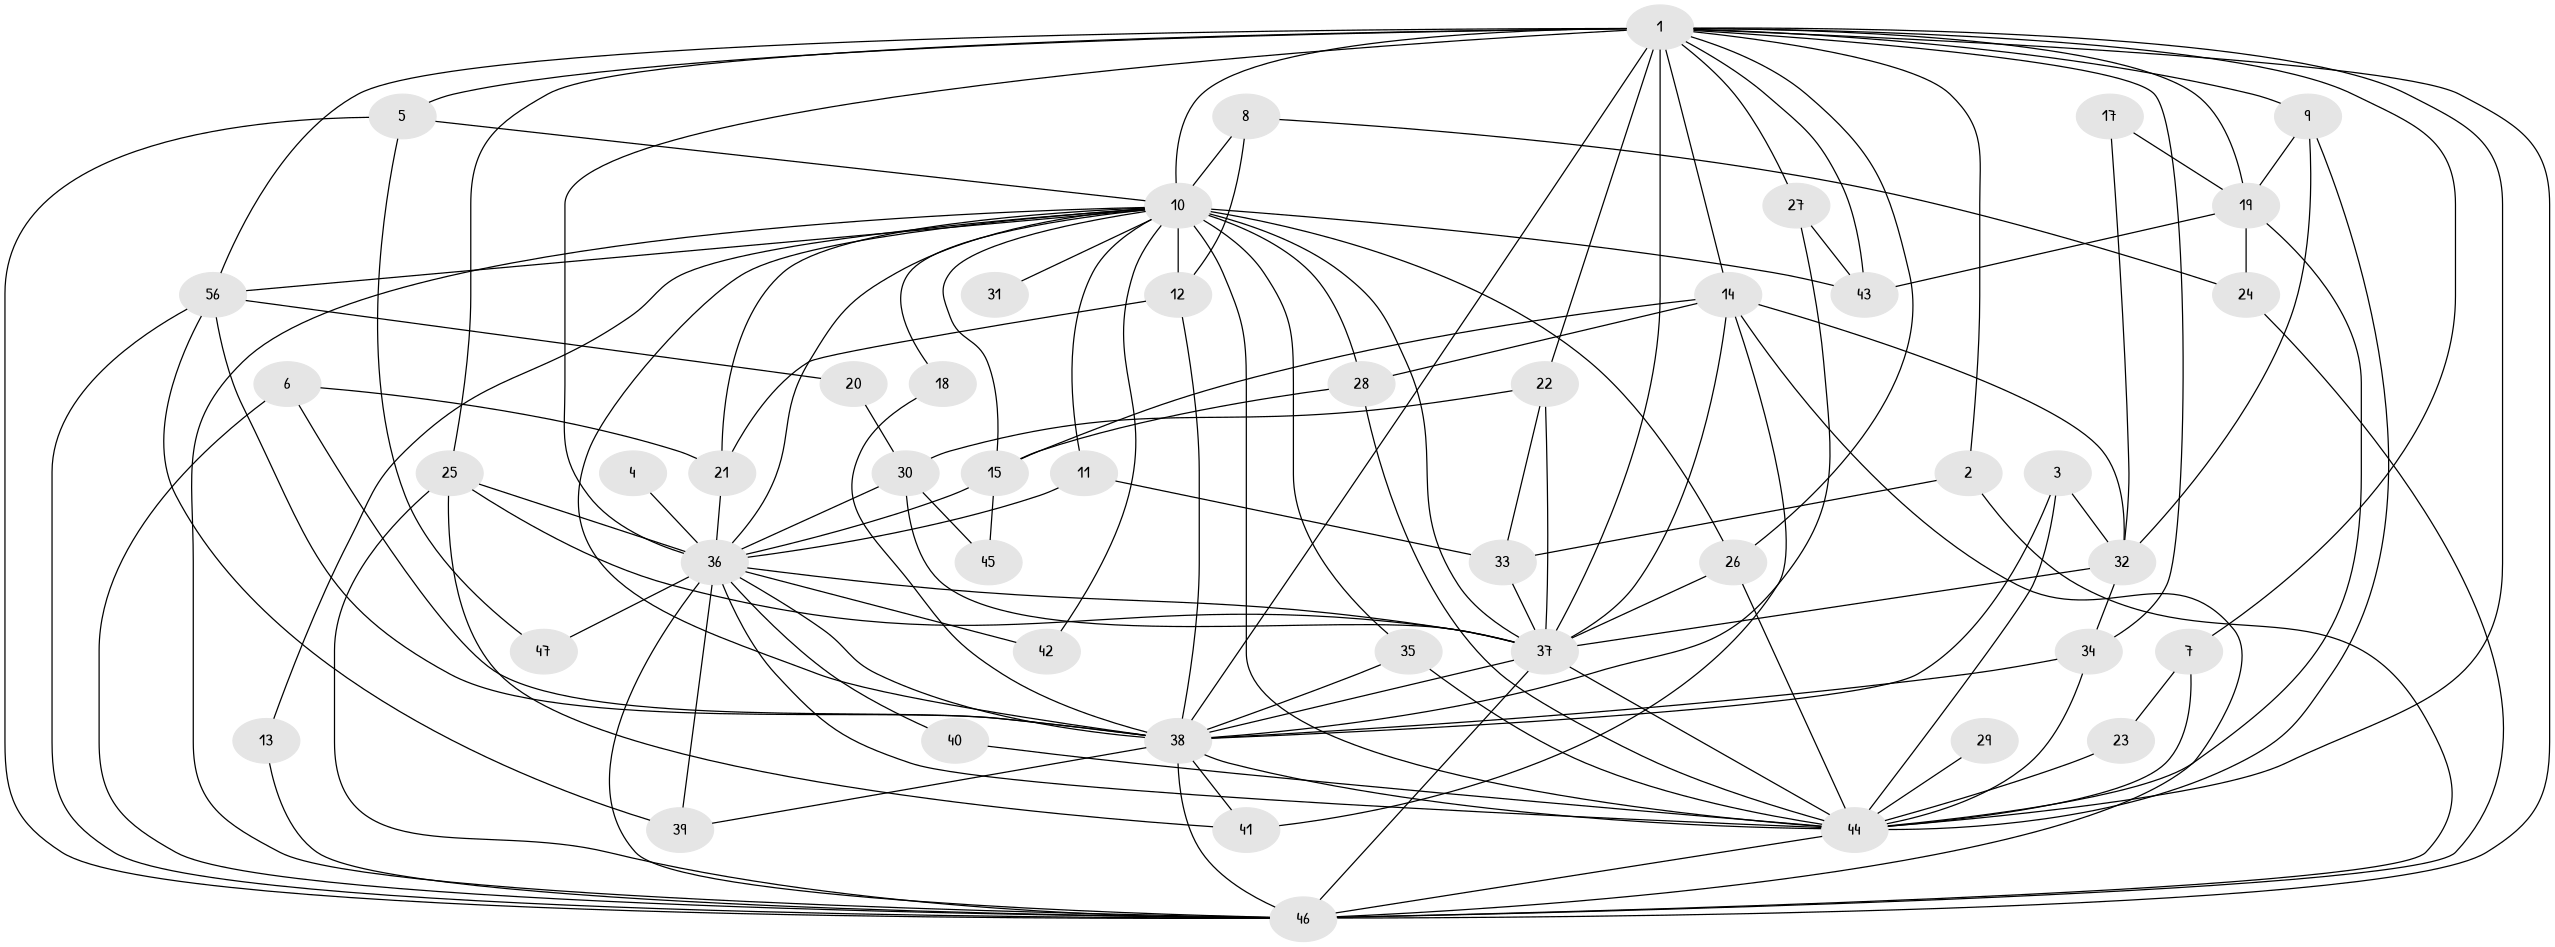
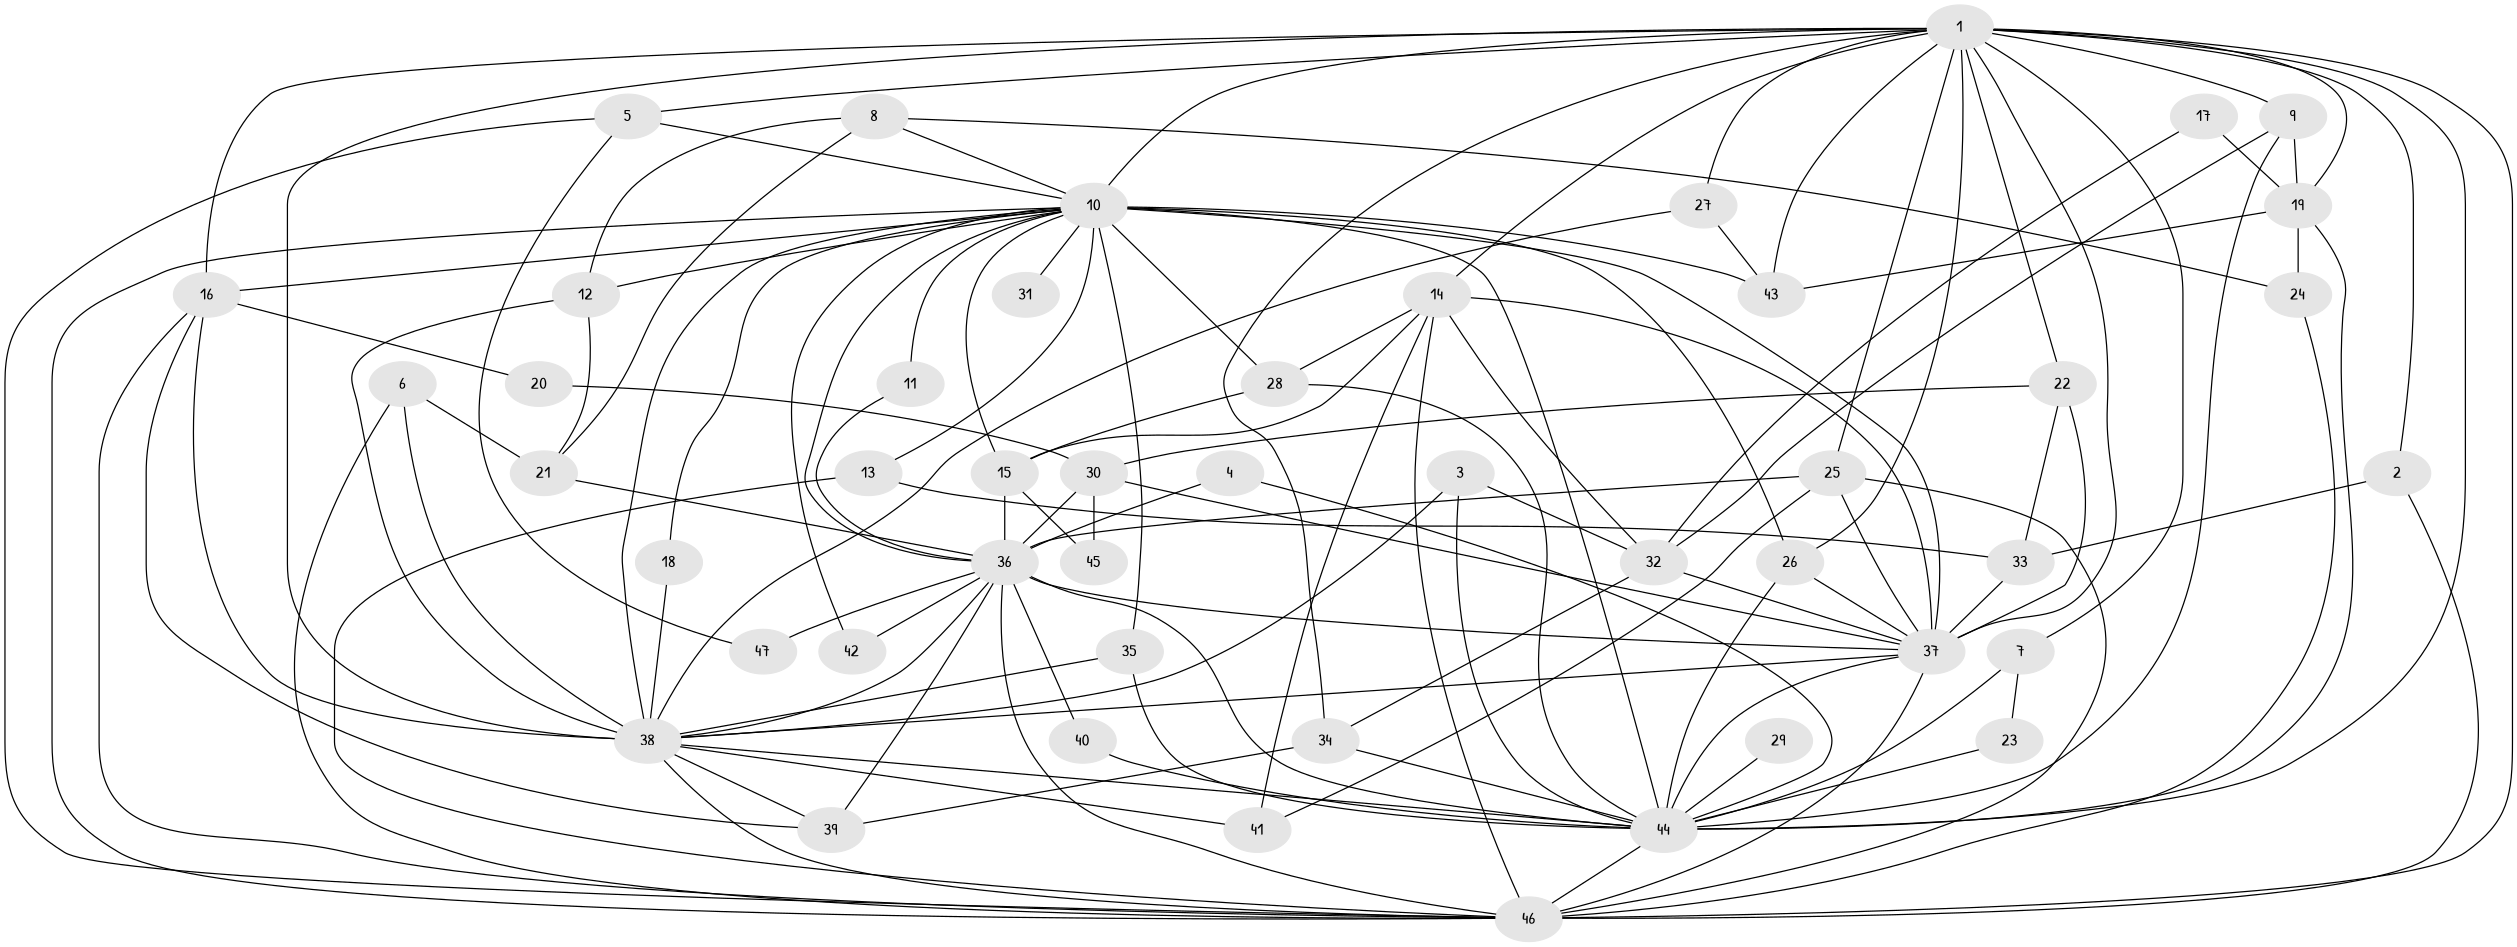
edge "1" -- "36": removed
edge "10" -- "21": now "8" -- "21"
node "56": label "56" -> "16"
edge "11" -- "33": now "13" -- "33"
edge "4" -- "44": added
edge "34" -- "38": now "34" -- "39"
